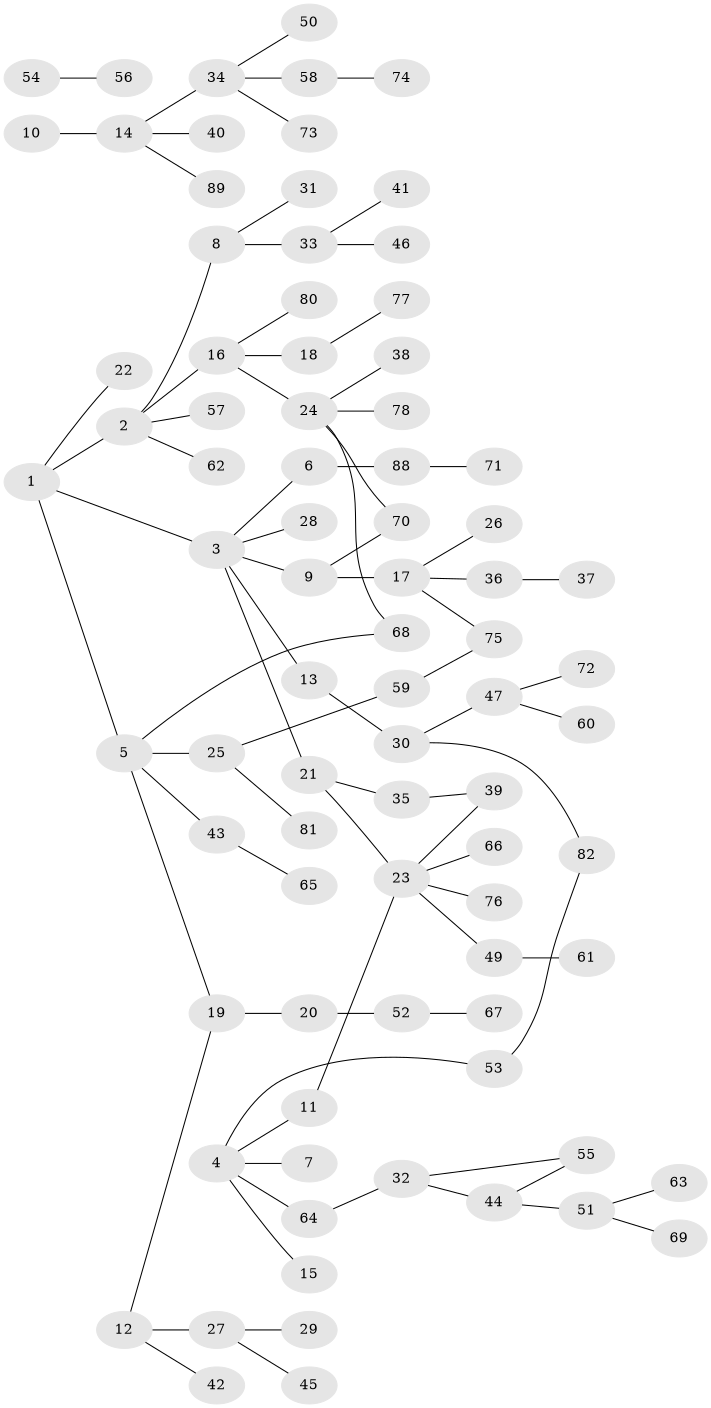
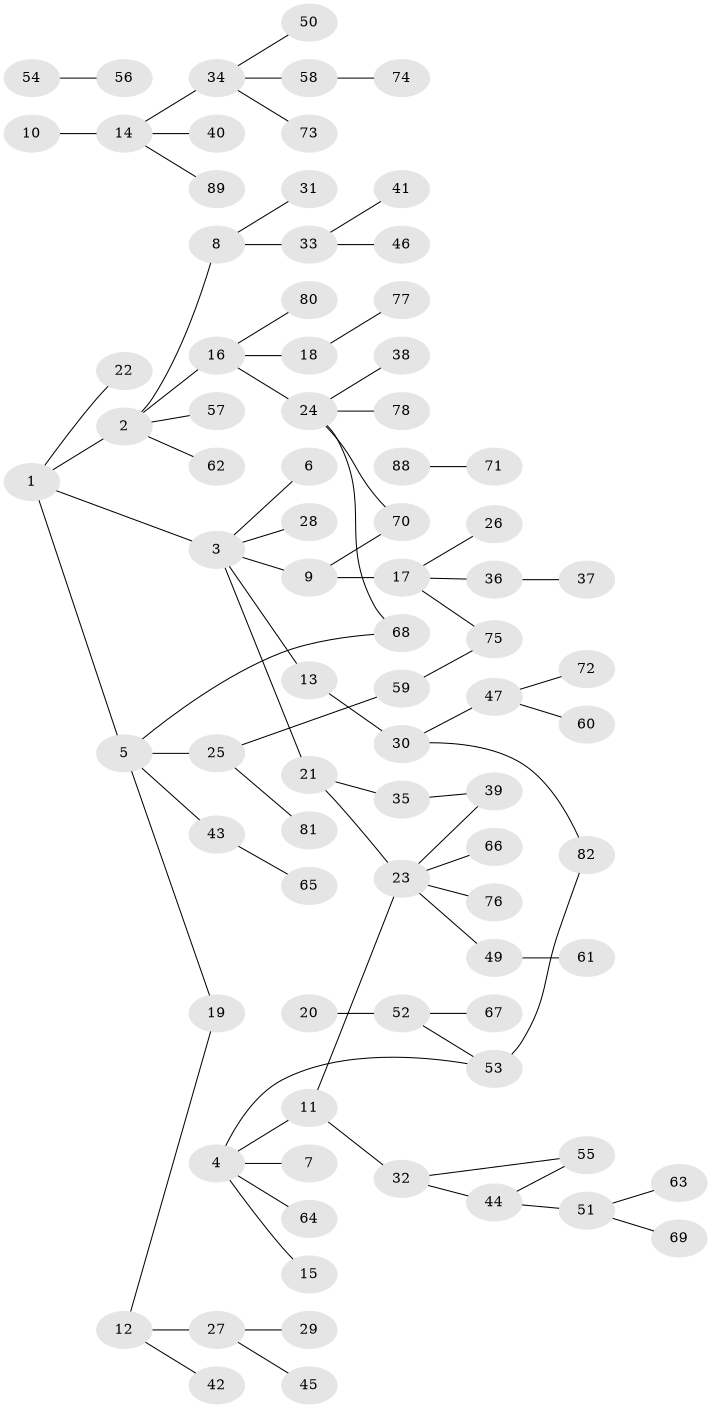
edge "6" -- "88": removed
edge "19" -- "20": removed
edge "52" -- "53": added
edge "32" -- "64": now "32" -- "11"
